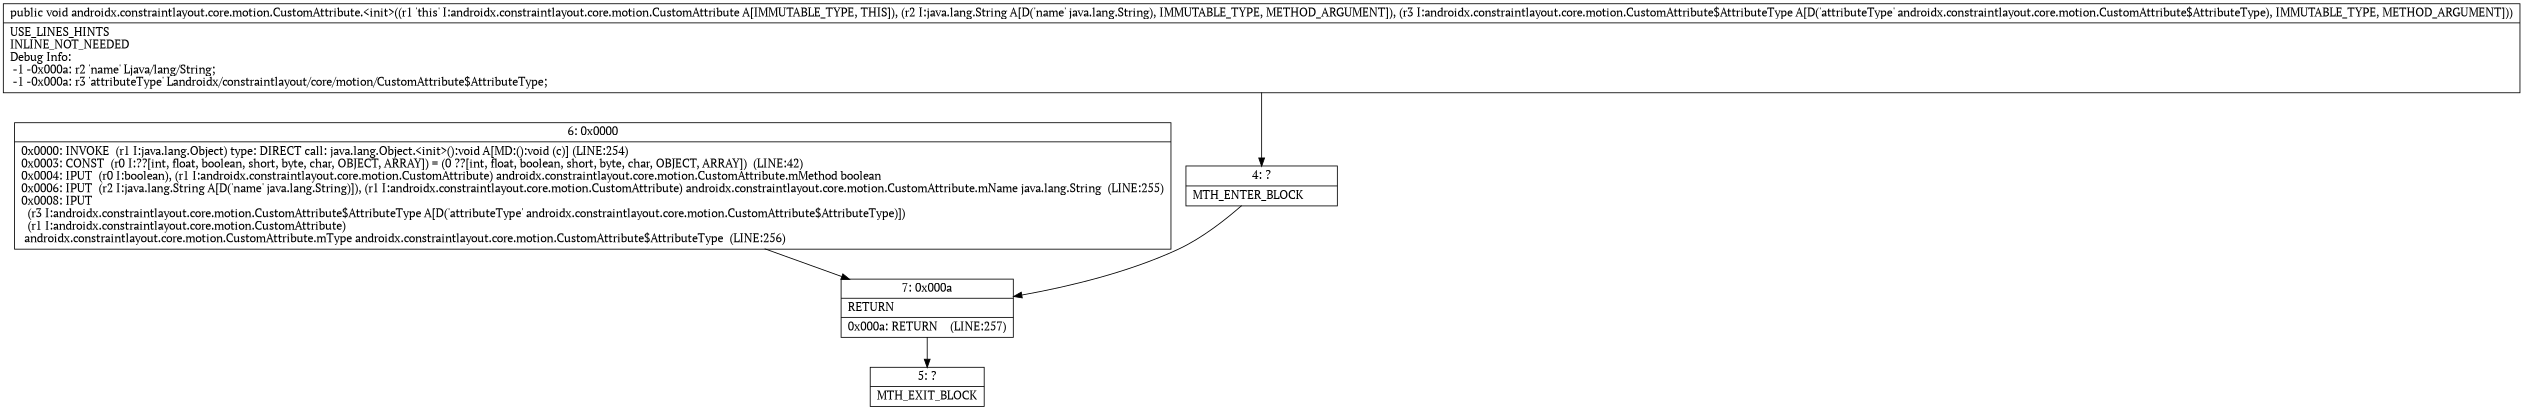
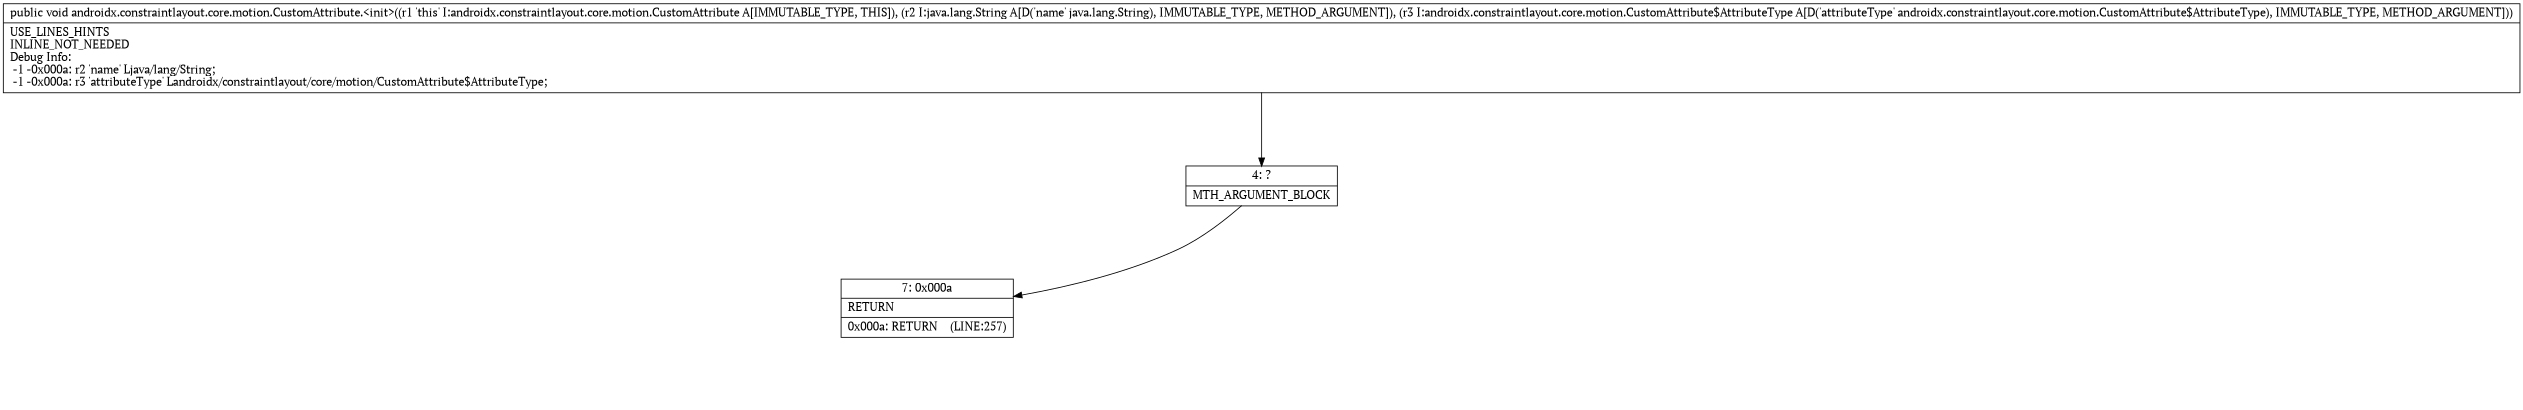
node "6: 0x0000": removed
node "4: ?": text "MTH_ENTER_BLOCK" -> "MTH_ARGUMENT_BLOCK"
node "5: ?": removed
